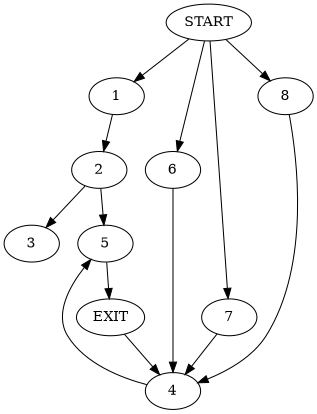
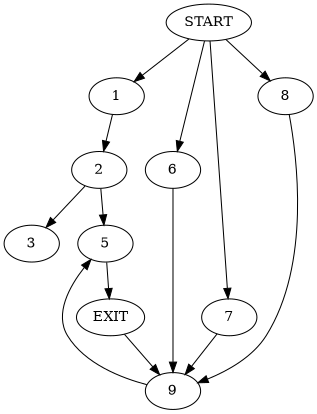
node "4": label "4" -> "9"
